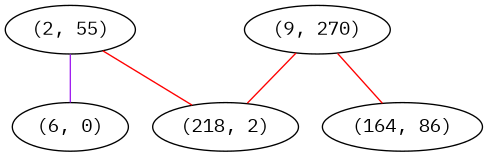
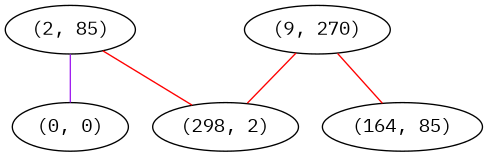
node "(2, 55)": label "(2, 55)" -> "(2, 85)"
node "(6, 0)": label "(6, 0)" -> "(0, 0)"
node "(218, 2)": label "(218, 2)" -> "(298, 2)"
node "(164, 86)": label "(164, 86)" -> "(164, 85)"
